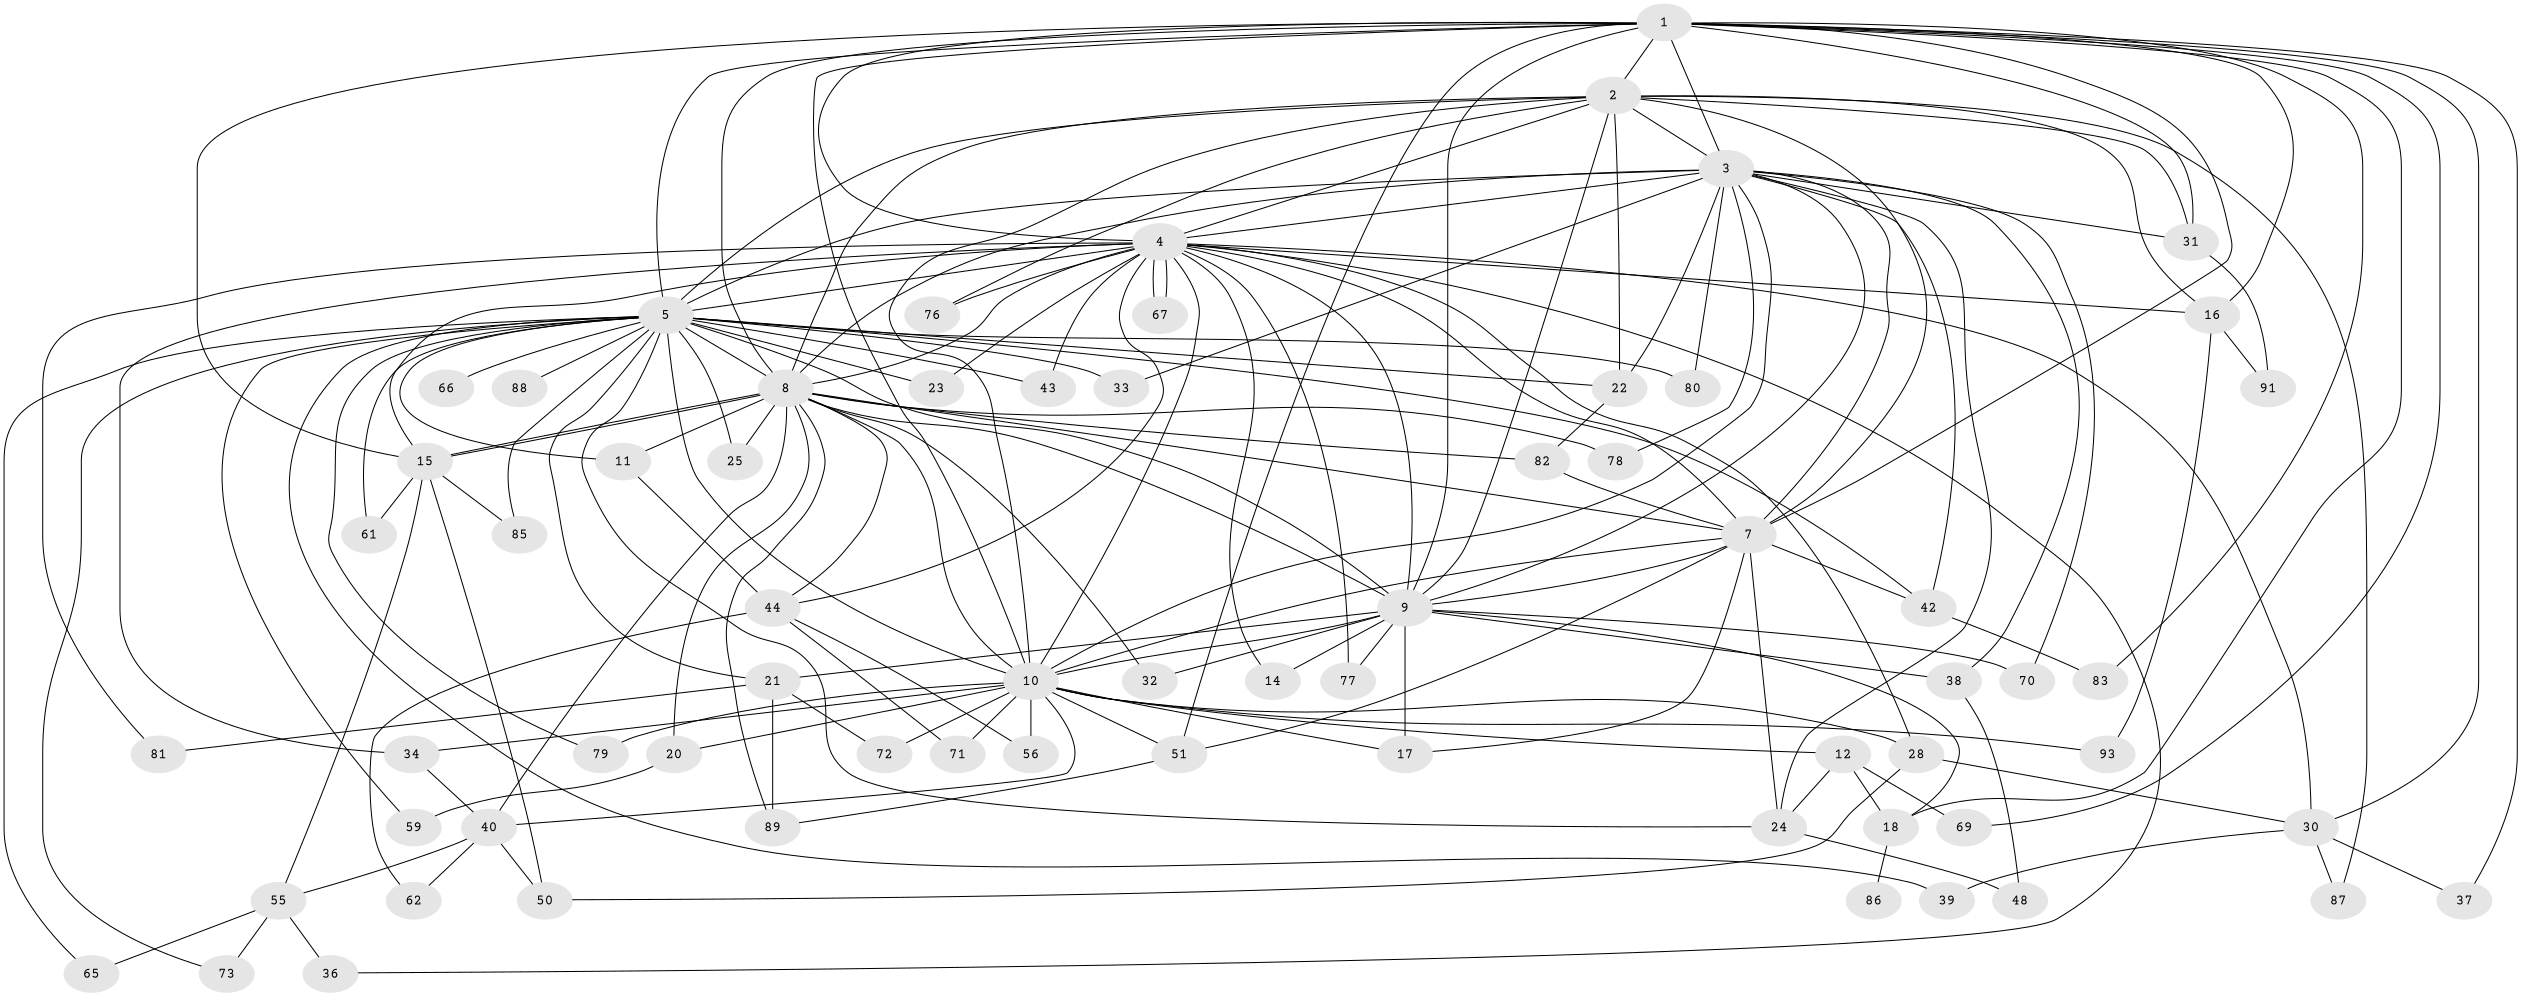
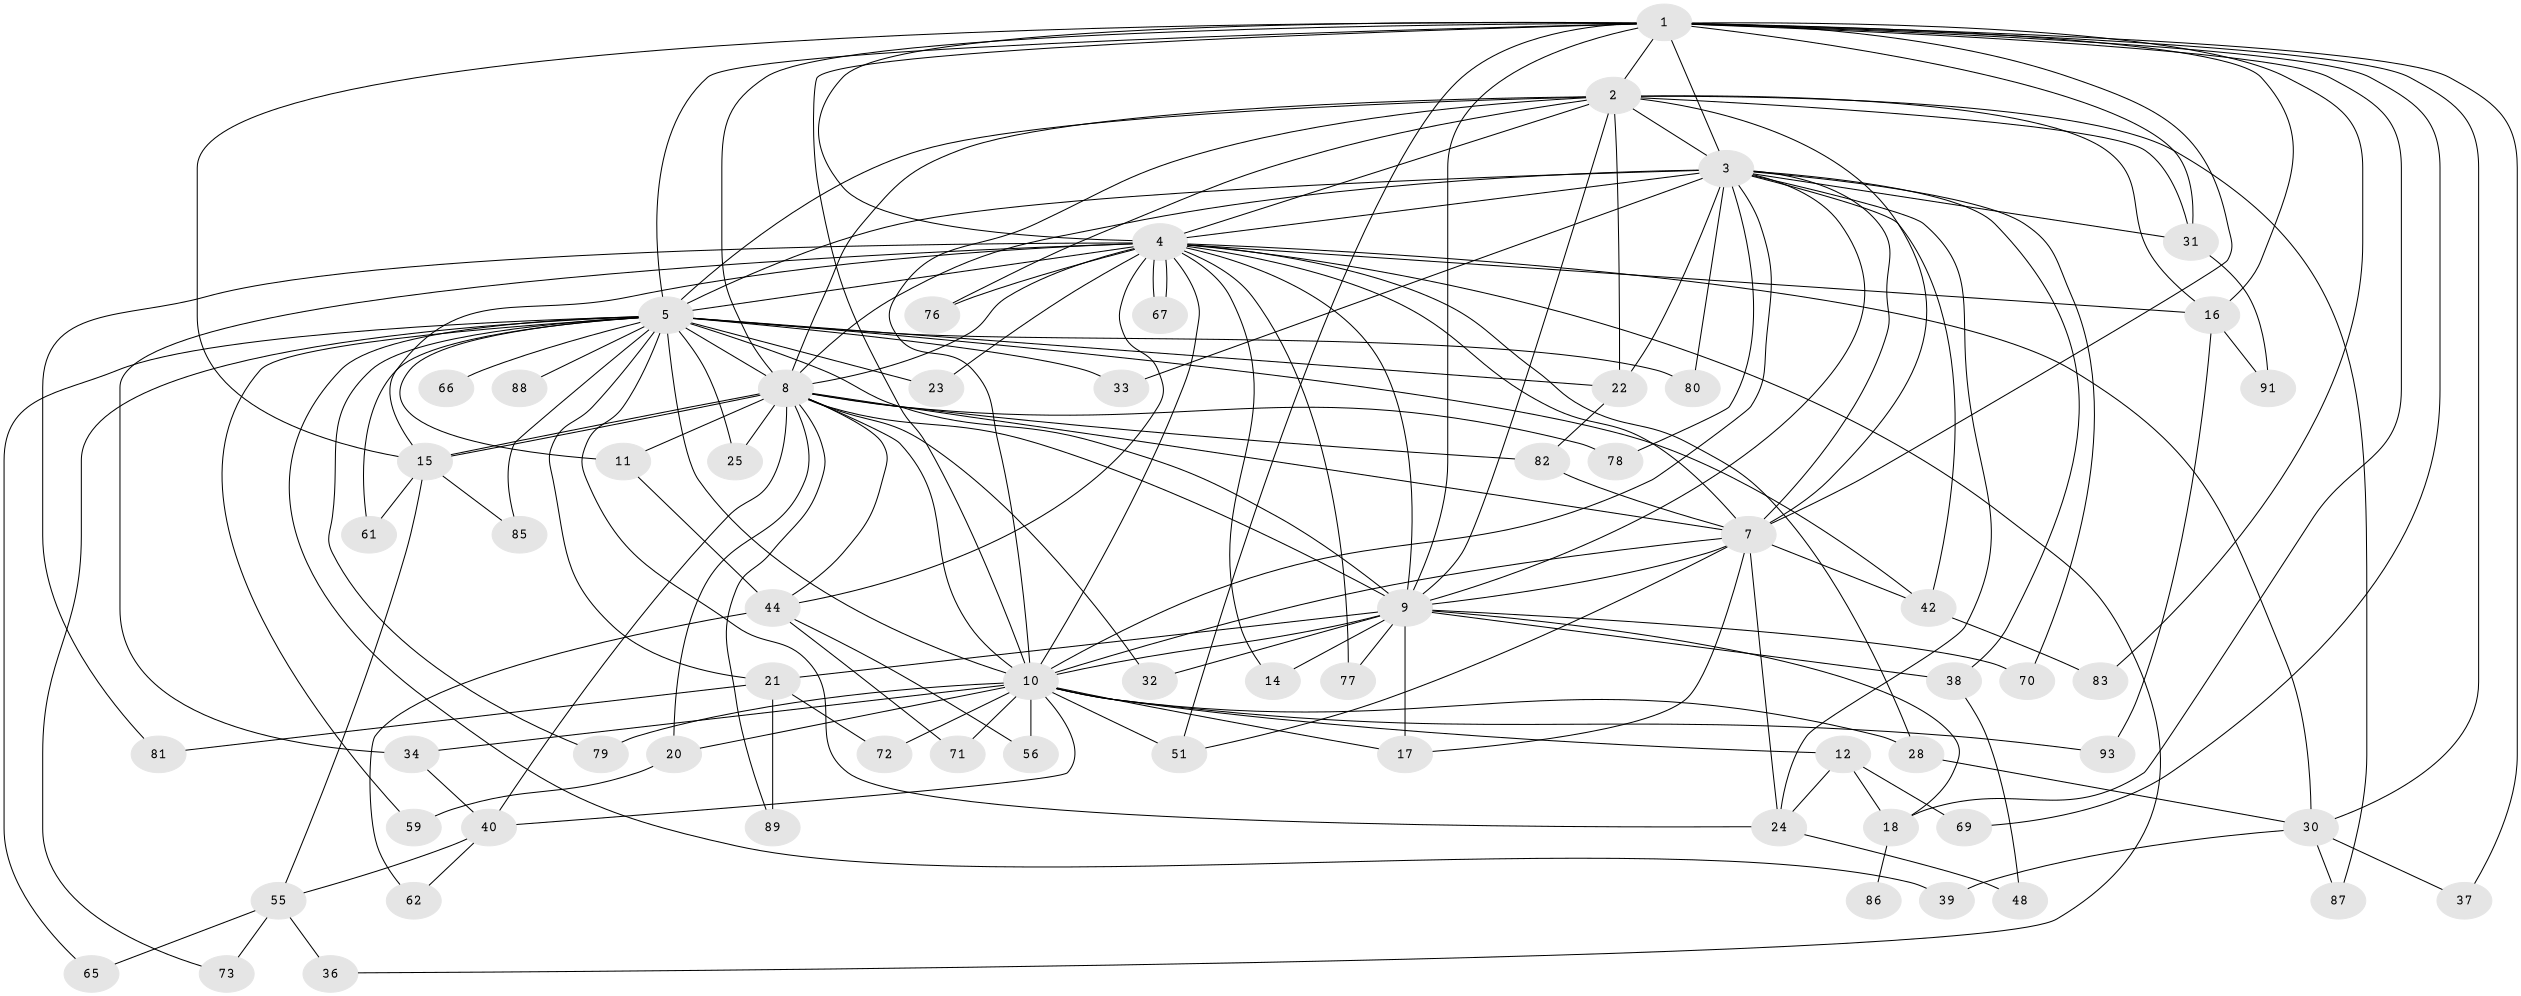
node "43": removed
edge "51" -- "89": removed
node "50": removed
